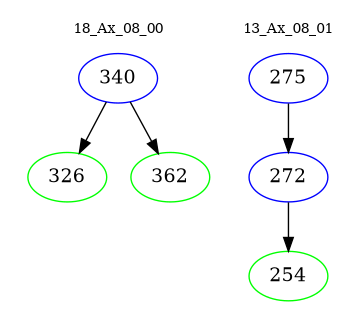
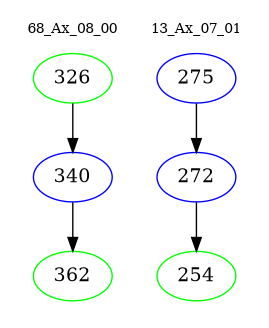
cluster "18_Ax_08_00": label "18_Ax_08_00" -> "68_Ax_08_00"
cluster "13_Ax_08_01": label "13_Ax_08_01" -> "13_Ax_07_01"
edge "340" -> "326": reversed
